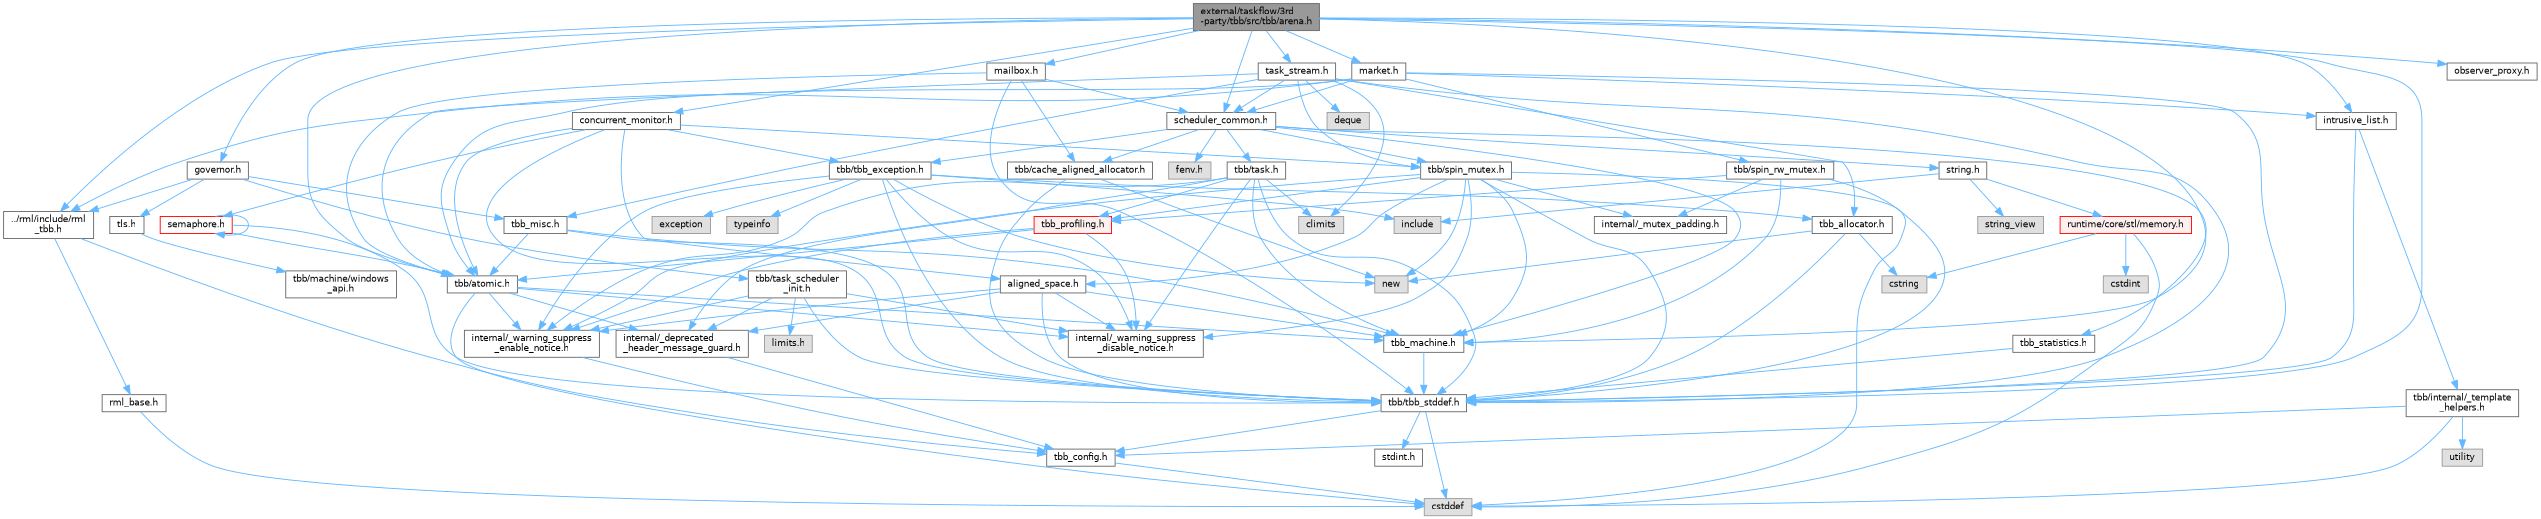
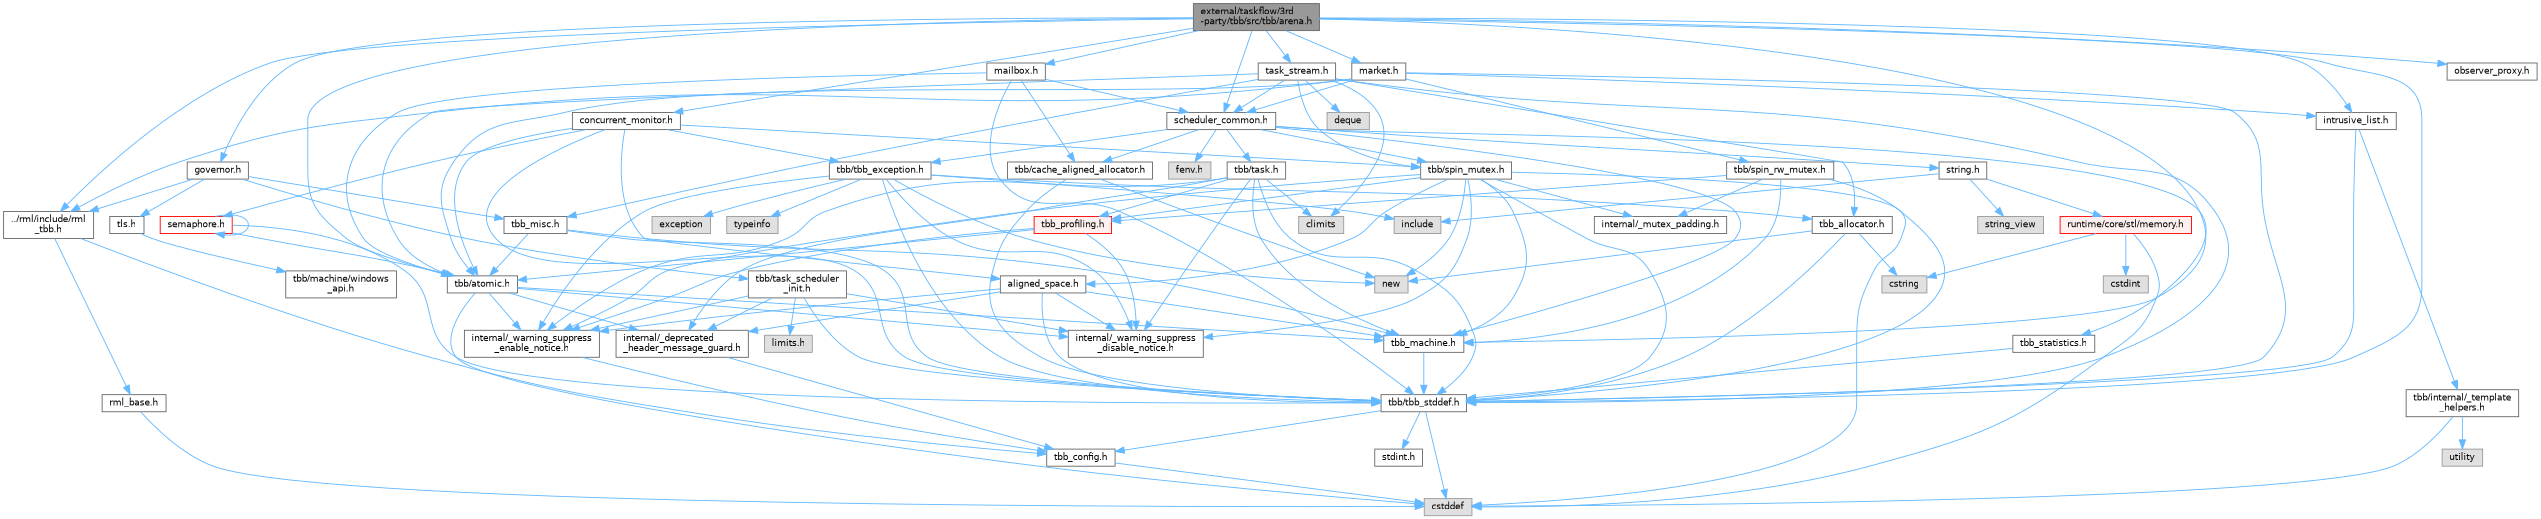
edge "tbb/internal/_template _helpers.h" -> "tbb_config.h": removed
